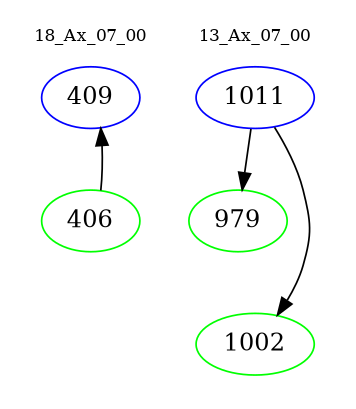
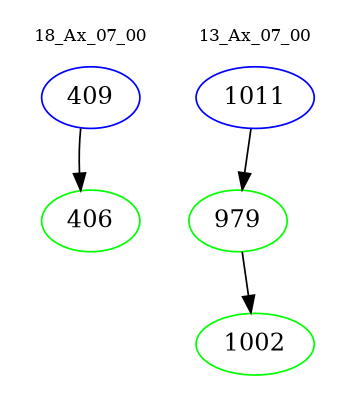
edge "406" -> "409": reversed
edge "1011" -> "1002": now "979" -> "1002"
